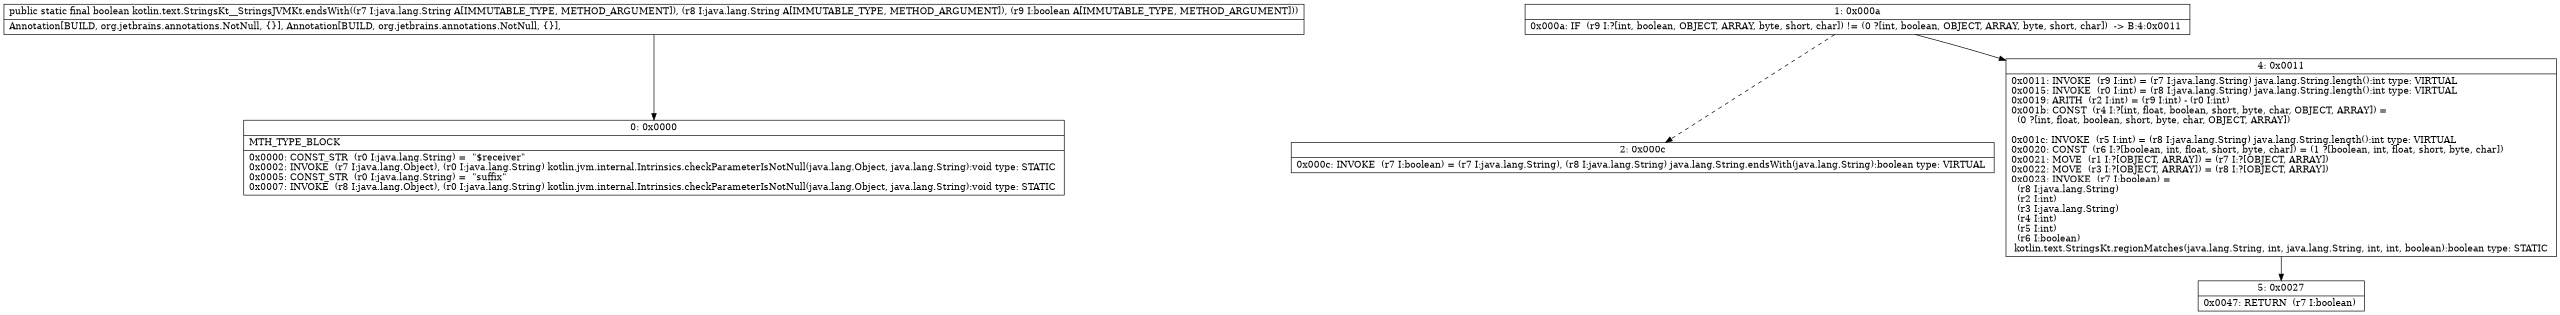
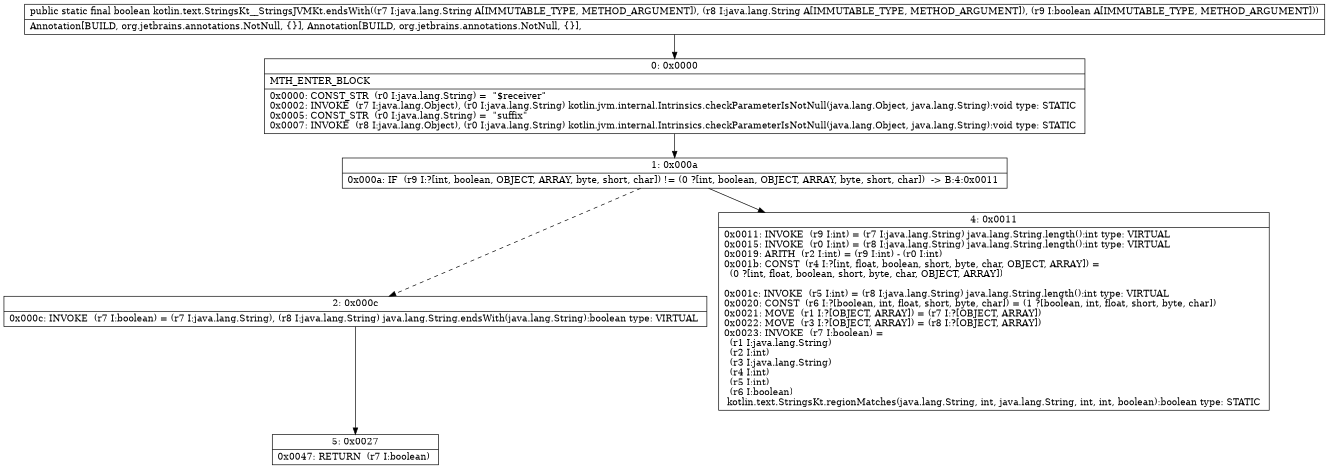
edge "0: 0x0000" -> "1: 0x000a": added
node "0: 0x0000": text "MTH_TYPE_BLOCK" -> "MTH_ENTER_BLOCK"
node "4: 0x0011": text "(r8 I:java.lang.String)" -> "(r1 I:java.lang.String)"
edge "4: 0x0011" -> "5: 0x0027": now "2: 0x000c" -> "5: 0x0027"
